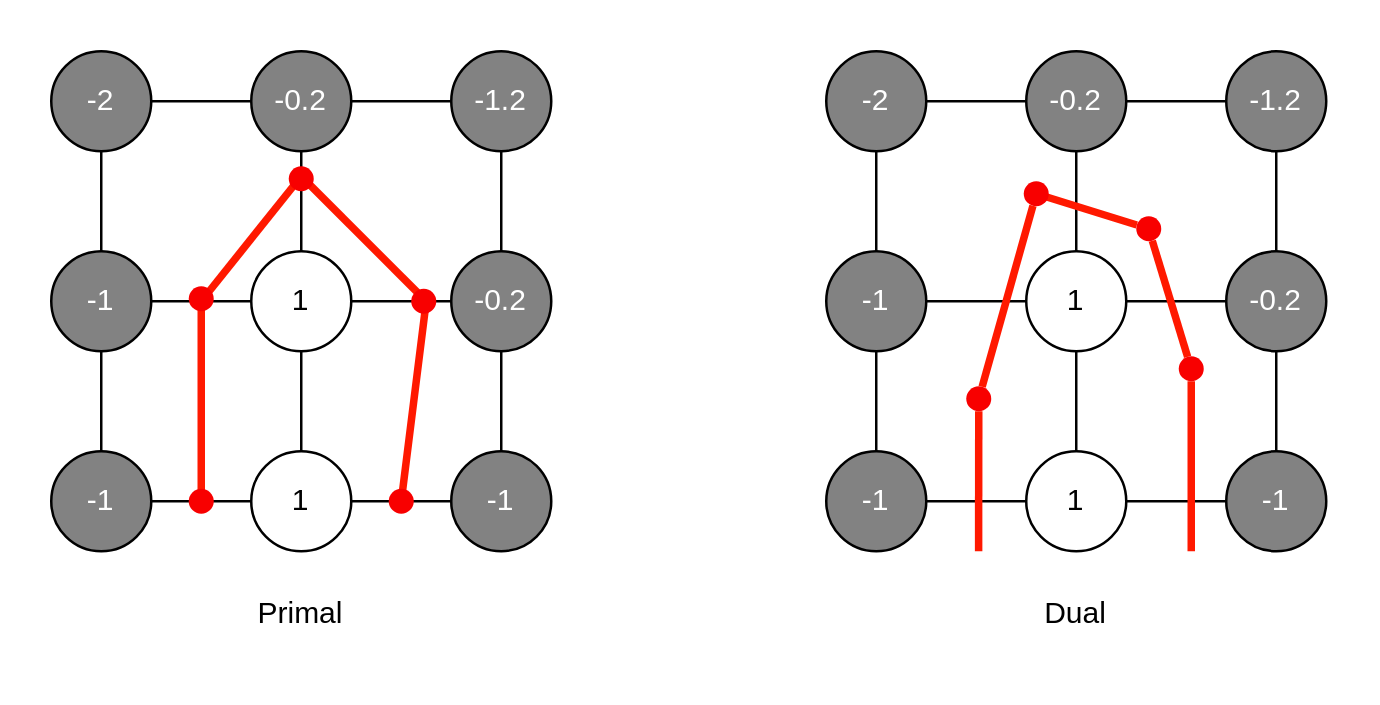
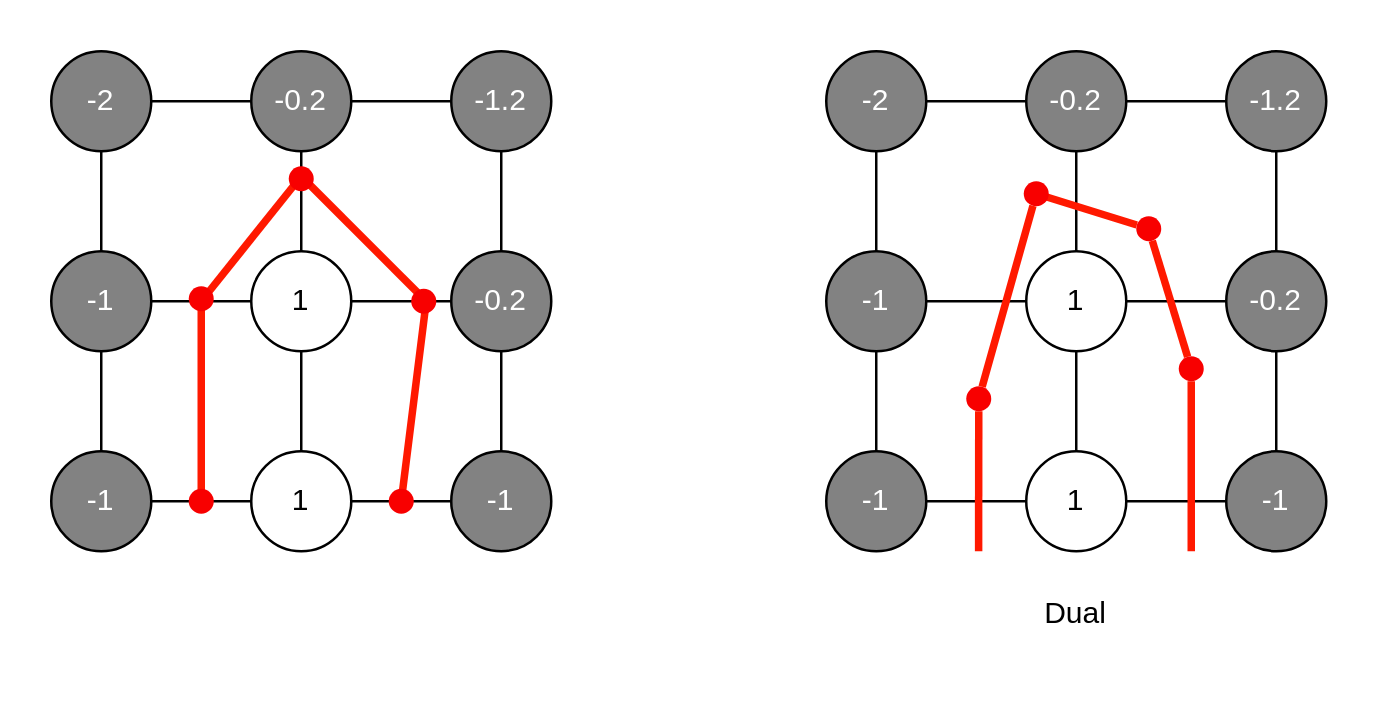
node "Primal": removed
